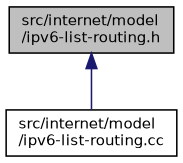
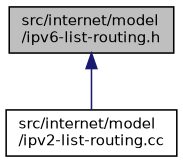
node "src/internet/model /ipv6-list-routing.cc": label "src/internet/model /ipv6-list-routing.cc" -> "src/internet/model /ipv2-list-routing.cc"
